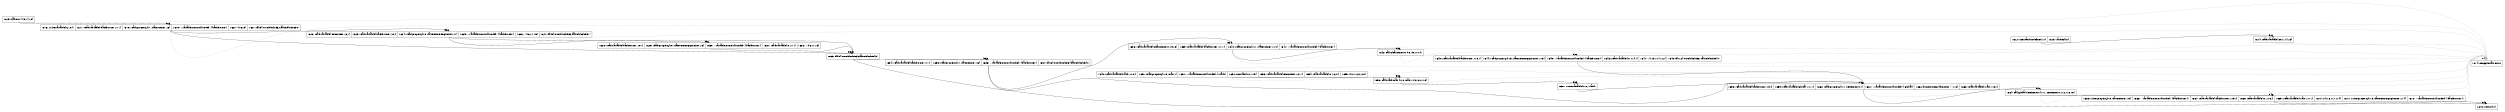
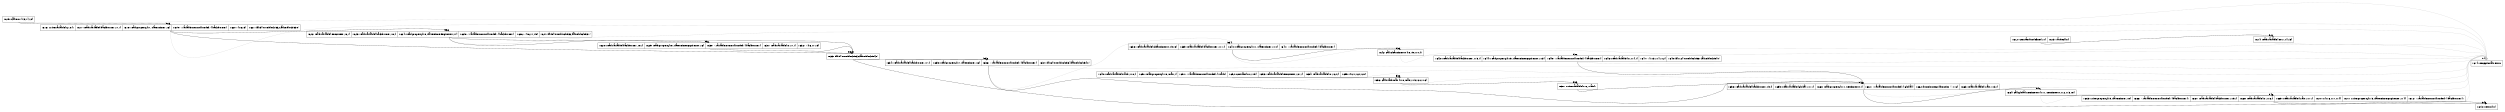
edge "1634: read-variable['backburner',v7,-]" -> "1638: read-variable['clearTimeout',v9,v8]": color black -> gray
